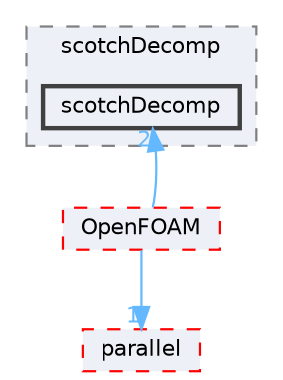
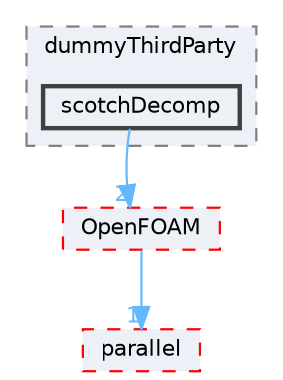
cluster "scotchDecomp": label "scotchDecomp" -> "dummyThirdParty"
edge "OpenFOAM" -> "scotchDecomp": reversed
